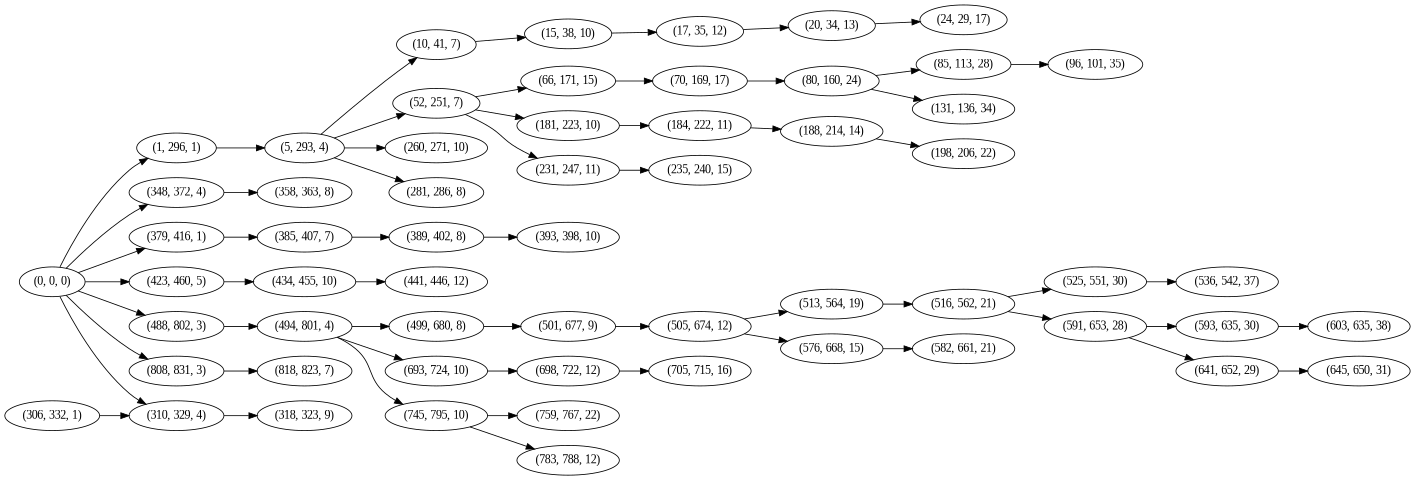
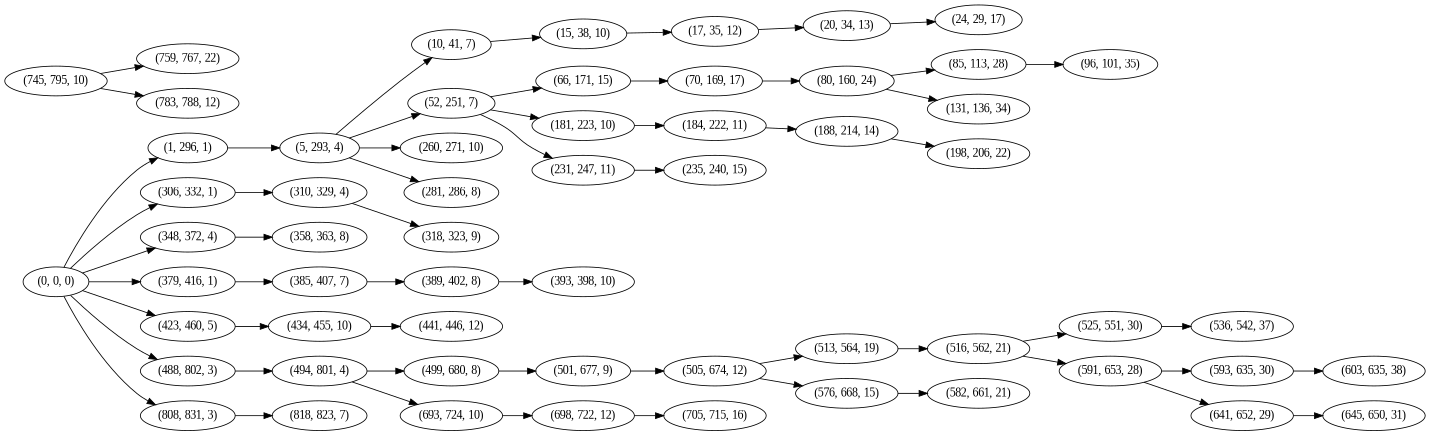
edge "(0, 0, 0)" -> "(310, 329, 4)": now "(0, 0, 0)" -> "(306, 332, 1)"
edge "(494, 801, 4)" -> "(745, 795, 10)": removed
